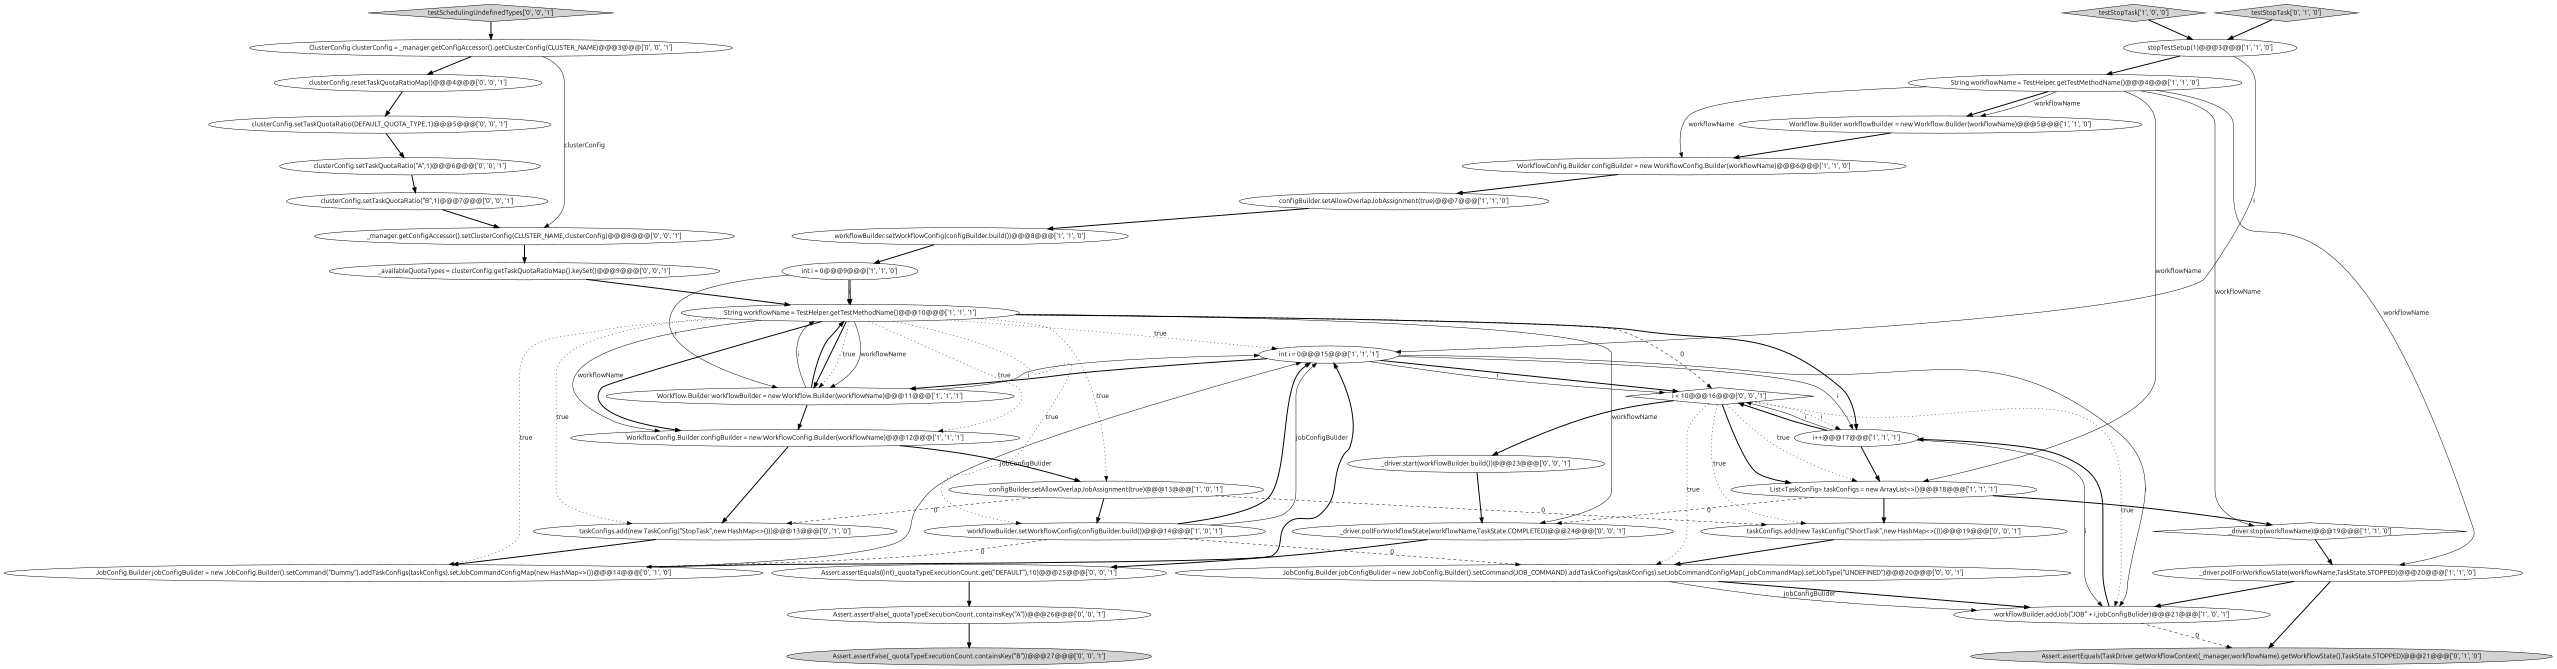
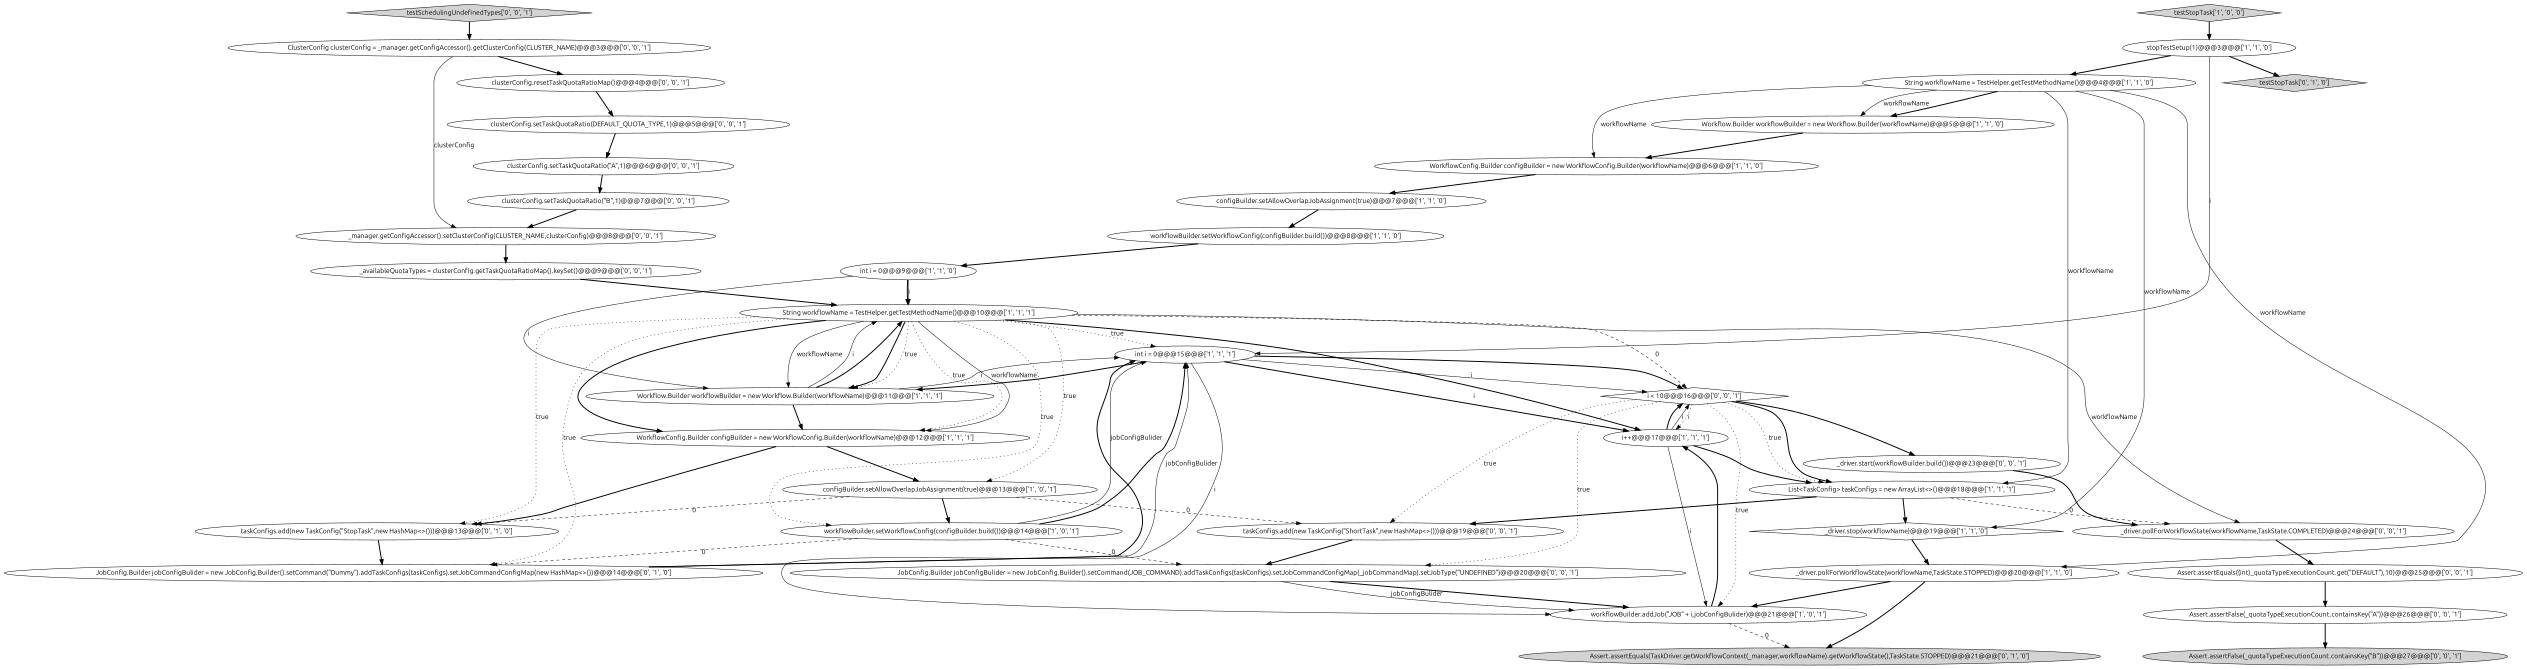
edge "testStopTask['0', '1', '0']" -> "stopTestSetup(1)@@@3@@@['1', '1', '0']": reversed
edge "int i = 0@@@15@@@['1', '1', '1']" -> "i++@@@17@@@['1', '1', '1']": style solid -> bold
